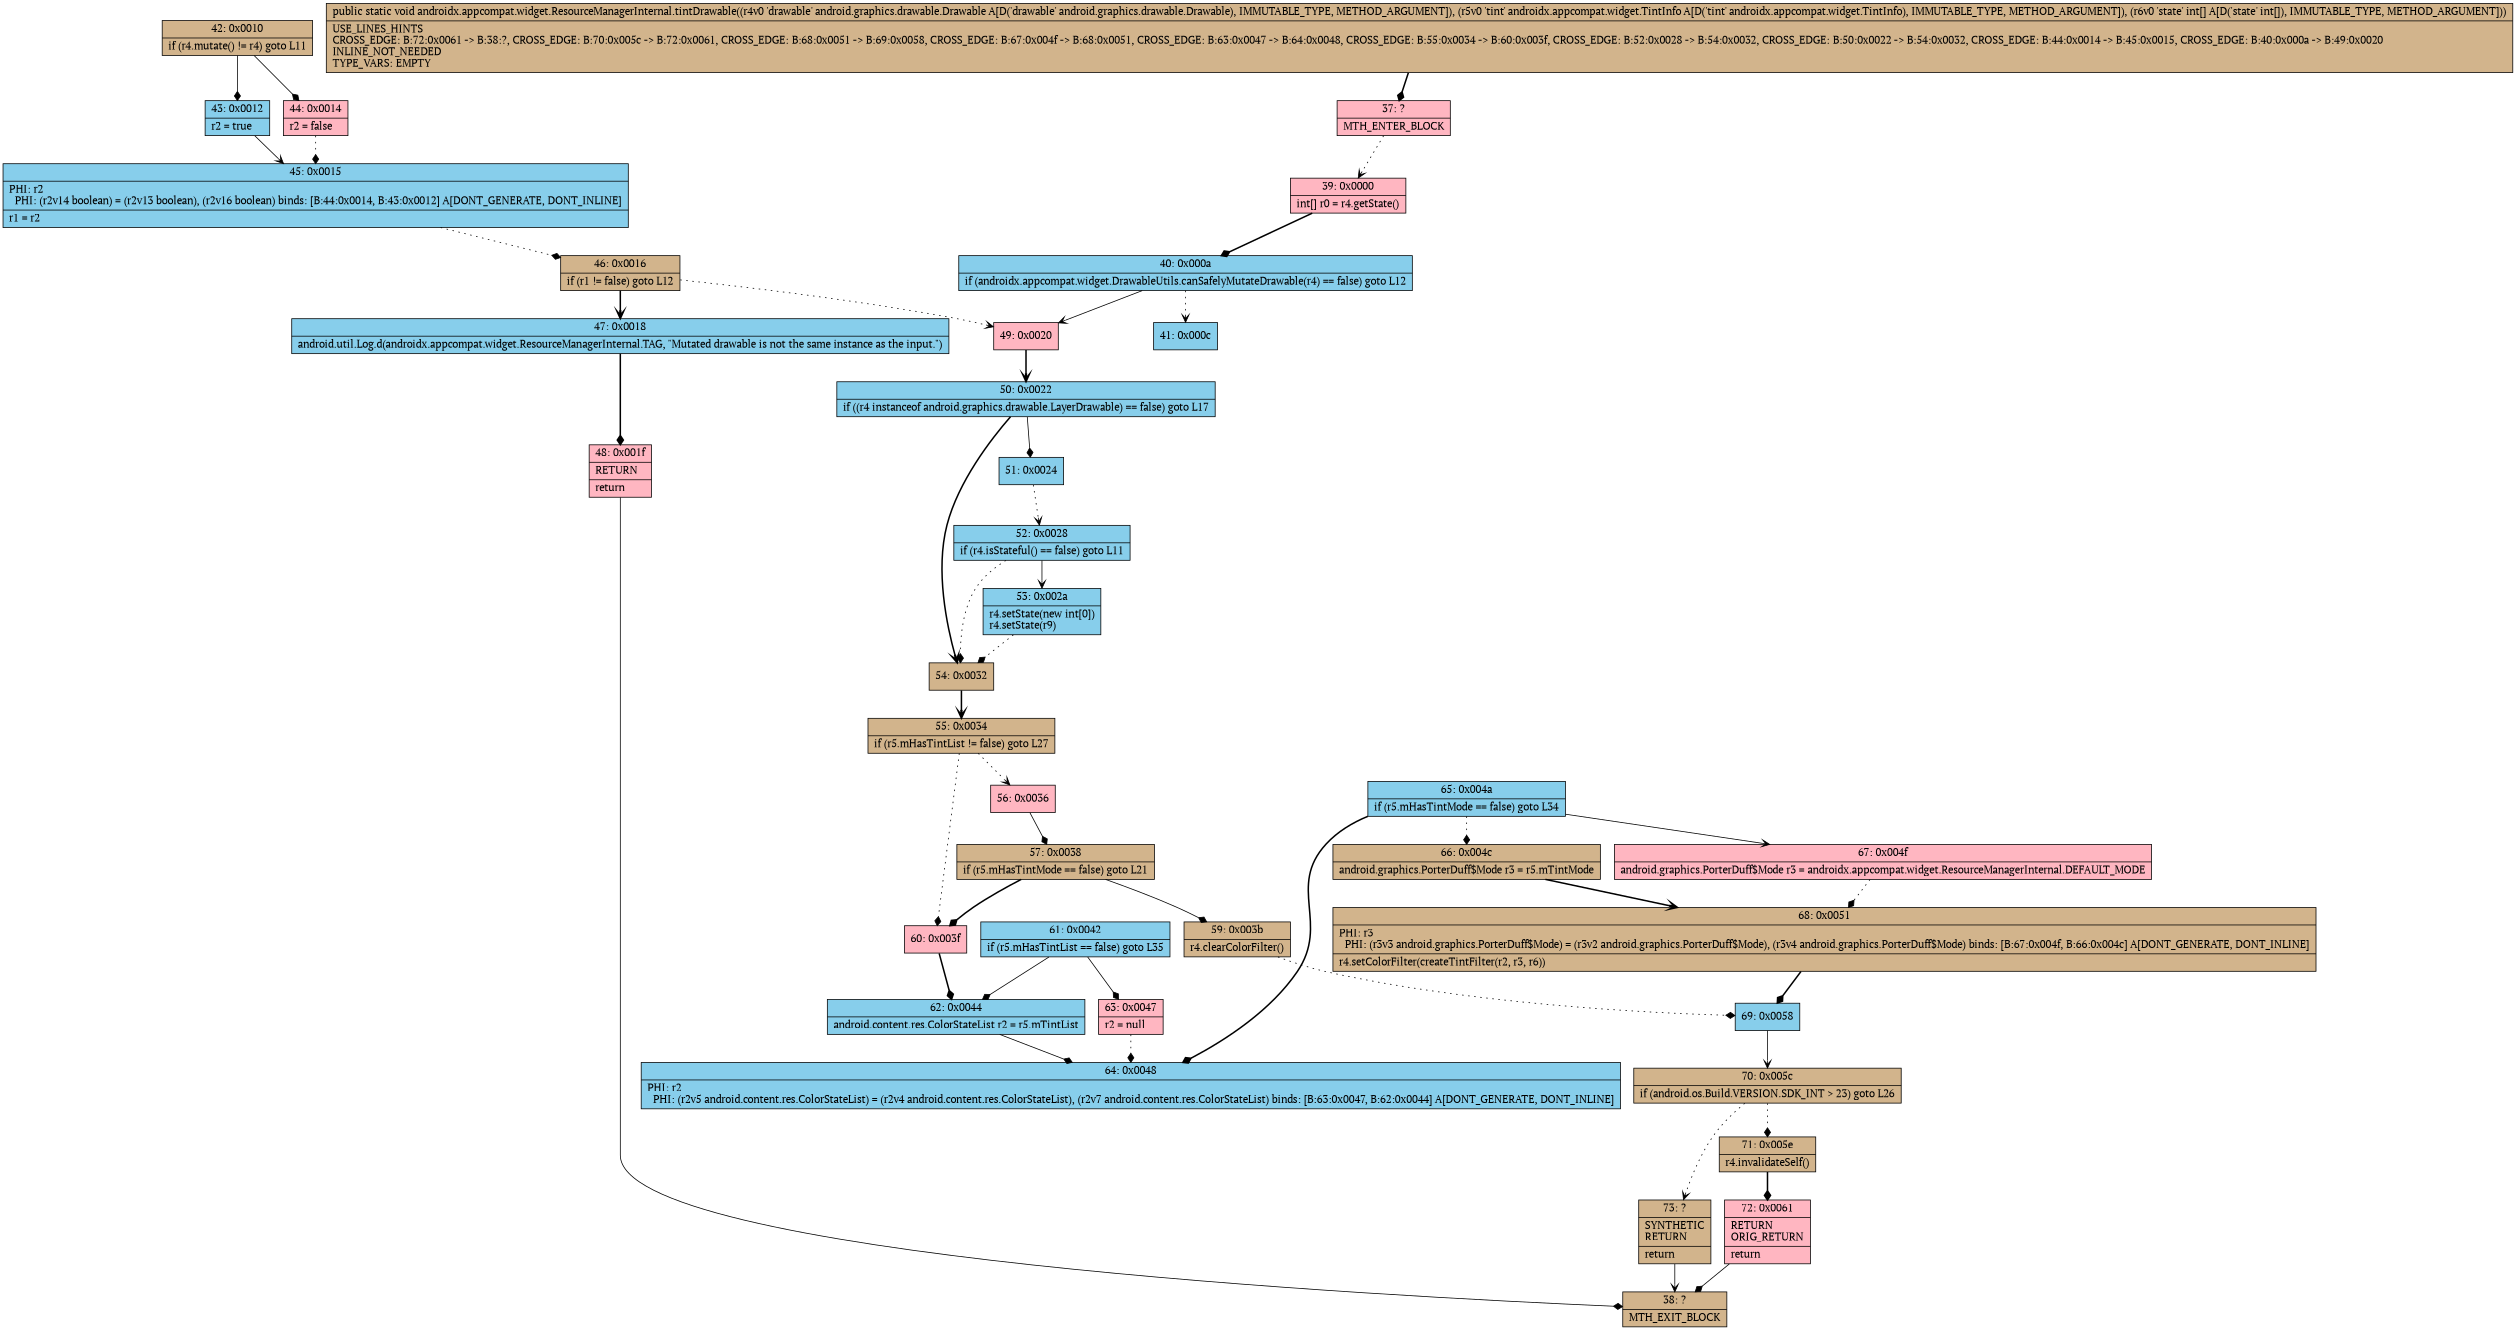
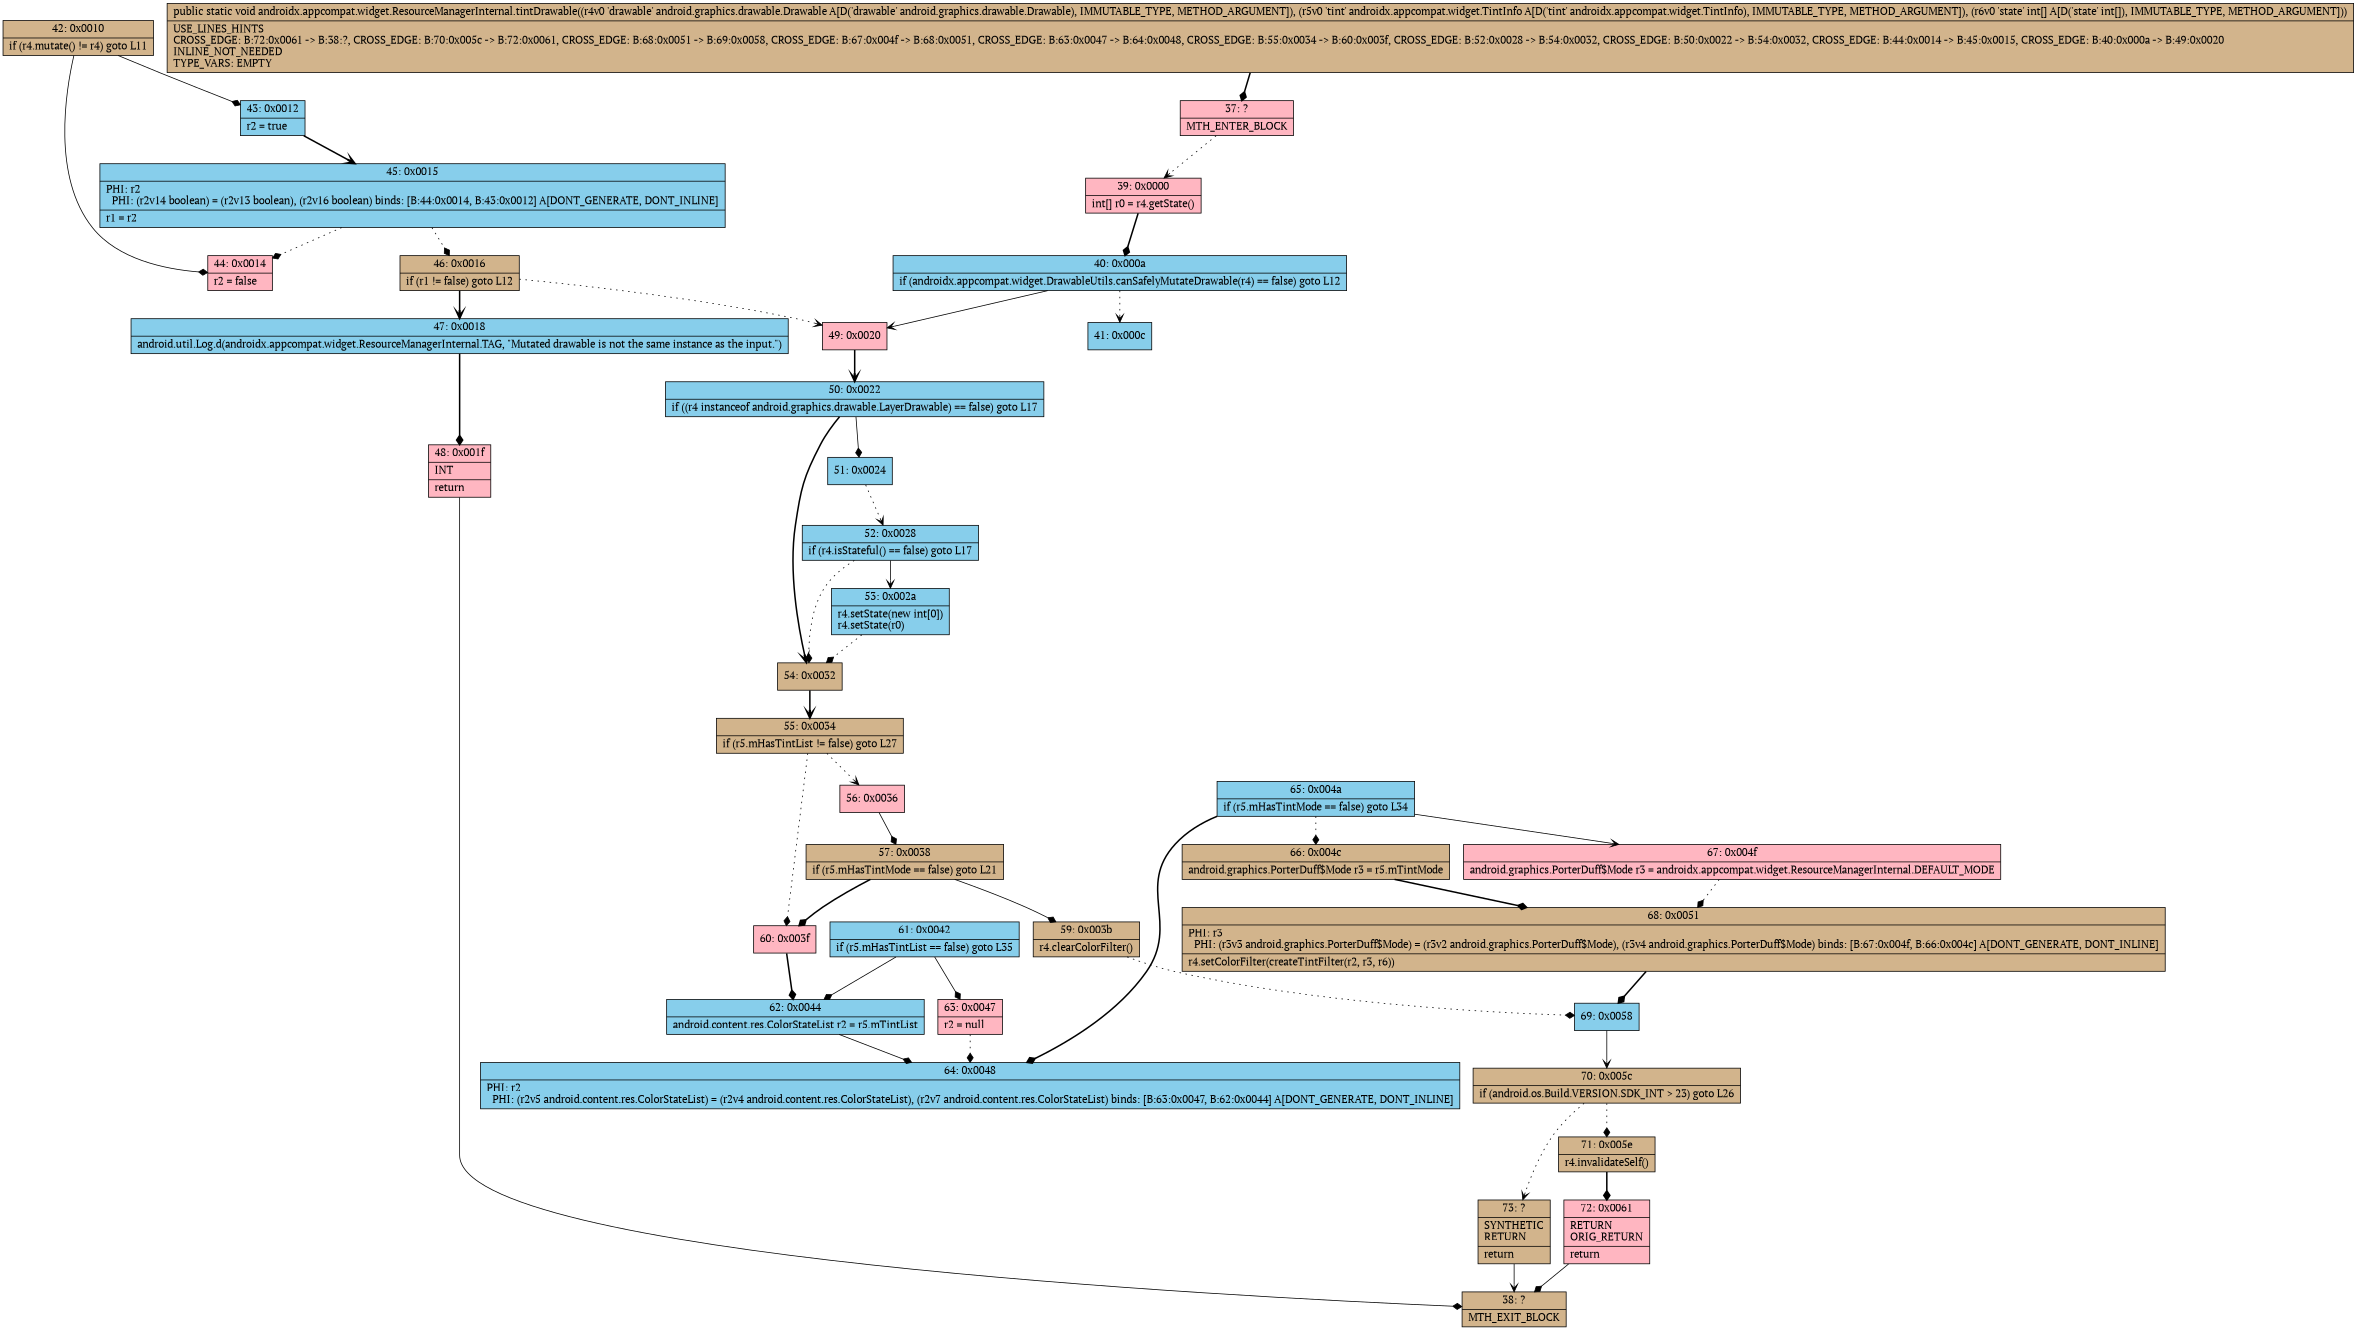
edge "44: 0x0014" -> "45: 0x0015": reversed
edge "43: 0x0012" -> "45: 0x0015": style solid -> bold
node "48: 0x001f": text "RETURN" -> "INT"
node "52: 0x0028": text "if (r4.isStateful() == false) goto L11" -> "if (r4.isStateful() == false) goto L17"
node "53: 0x002a": text "r4.setState(r9)" -> "r4.setState(r0)"
edge "66: 0x004c" -> "68: 0x0051": arrowhead vee -> diamond
